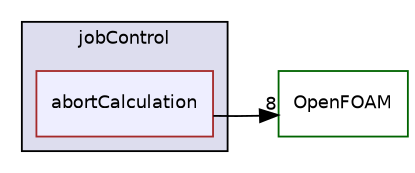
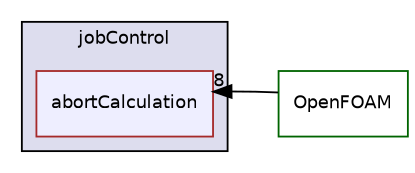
edge "abortCalculation" -> "OpenFOAM": reversed
